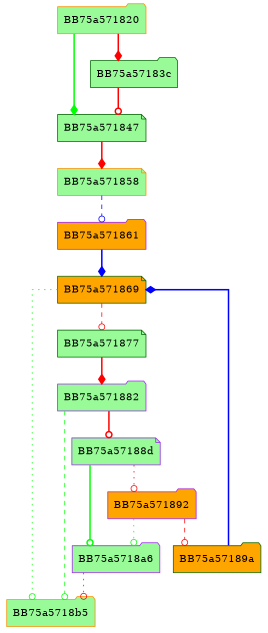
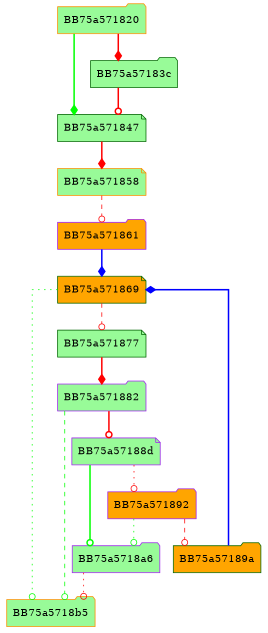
edge "BB75a571858" -> "BB75a571861": color blue -> red
